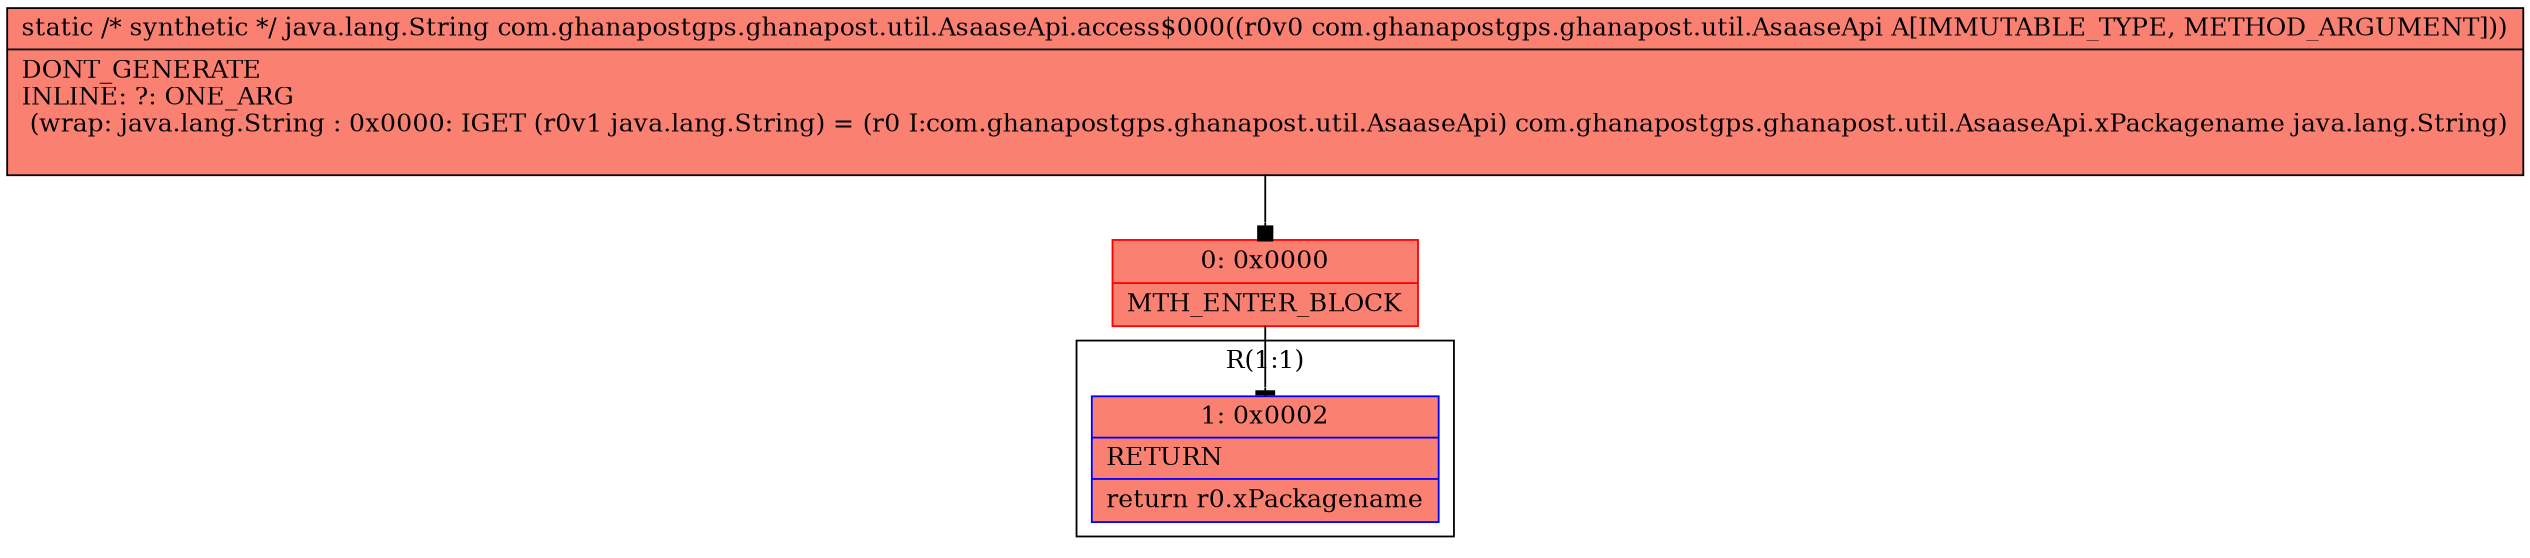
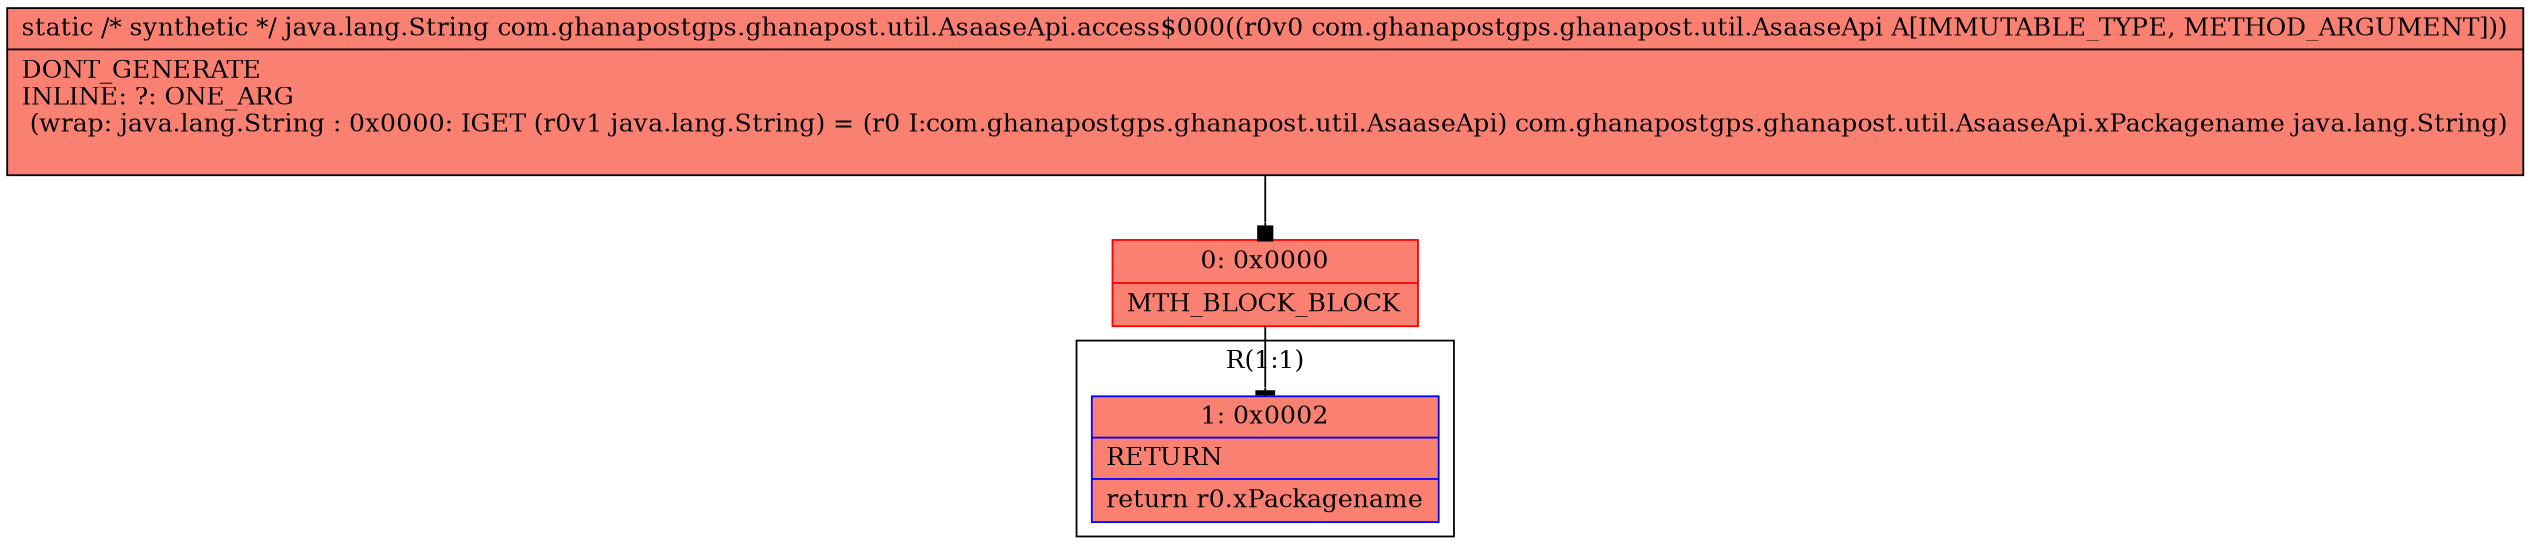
node "0: 0x0000": text "MTH_ENTER_BLOCK" -> "MTH_BLOCK_BLOCK"
